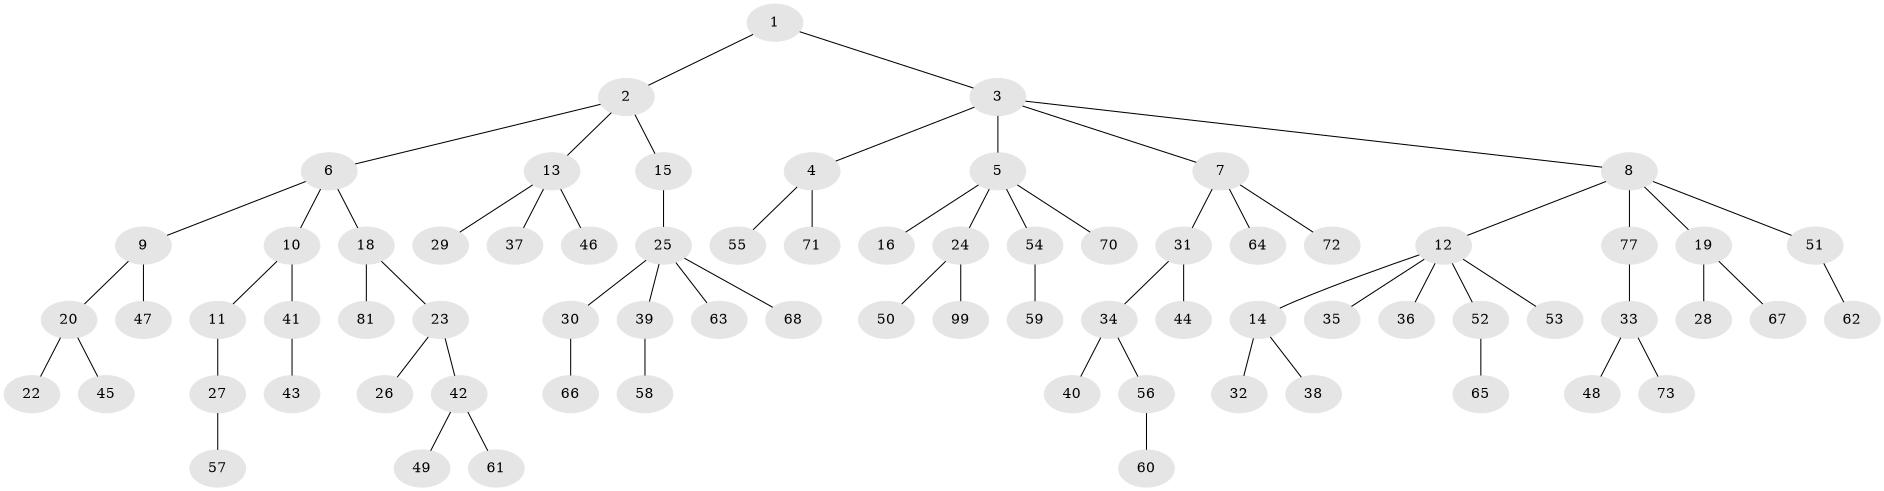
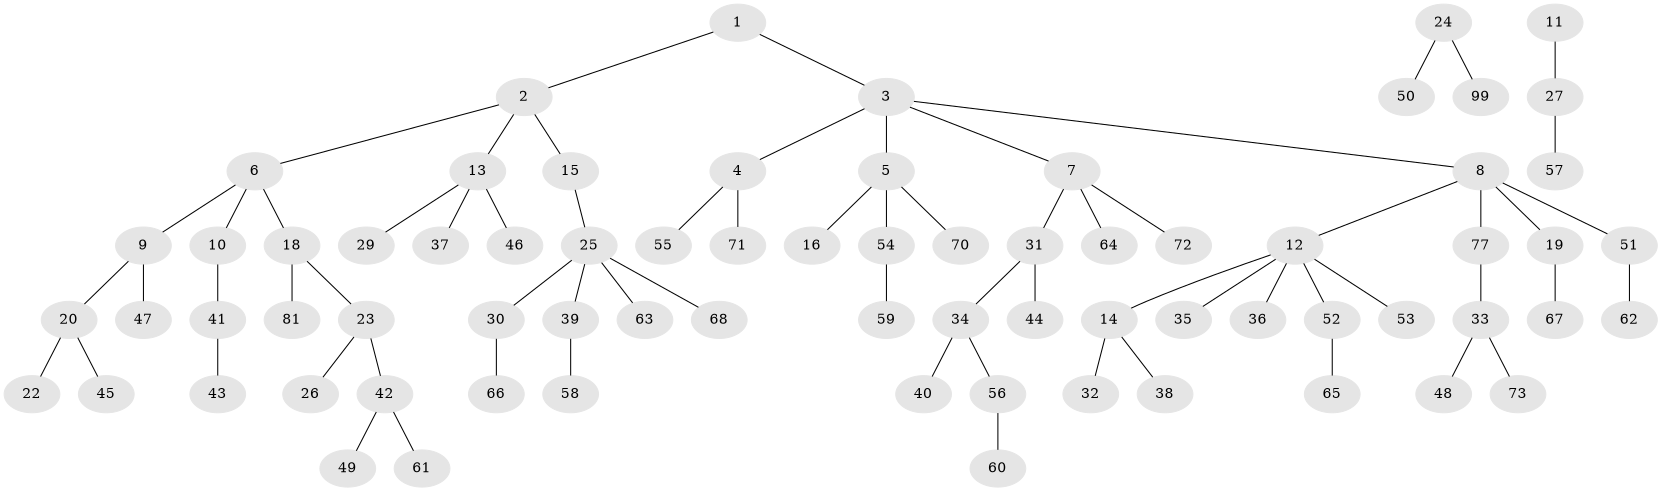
edge "5" -- "24": removed
edge "10" -- "11": removed
node "28": removed
